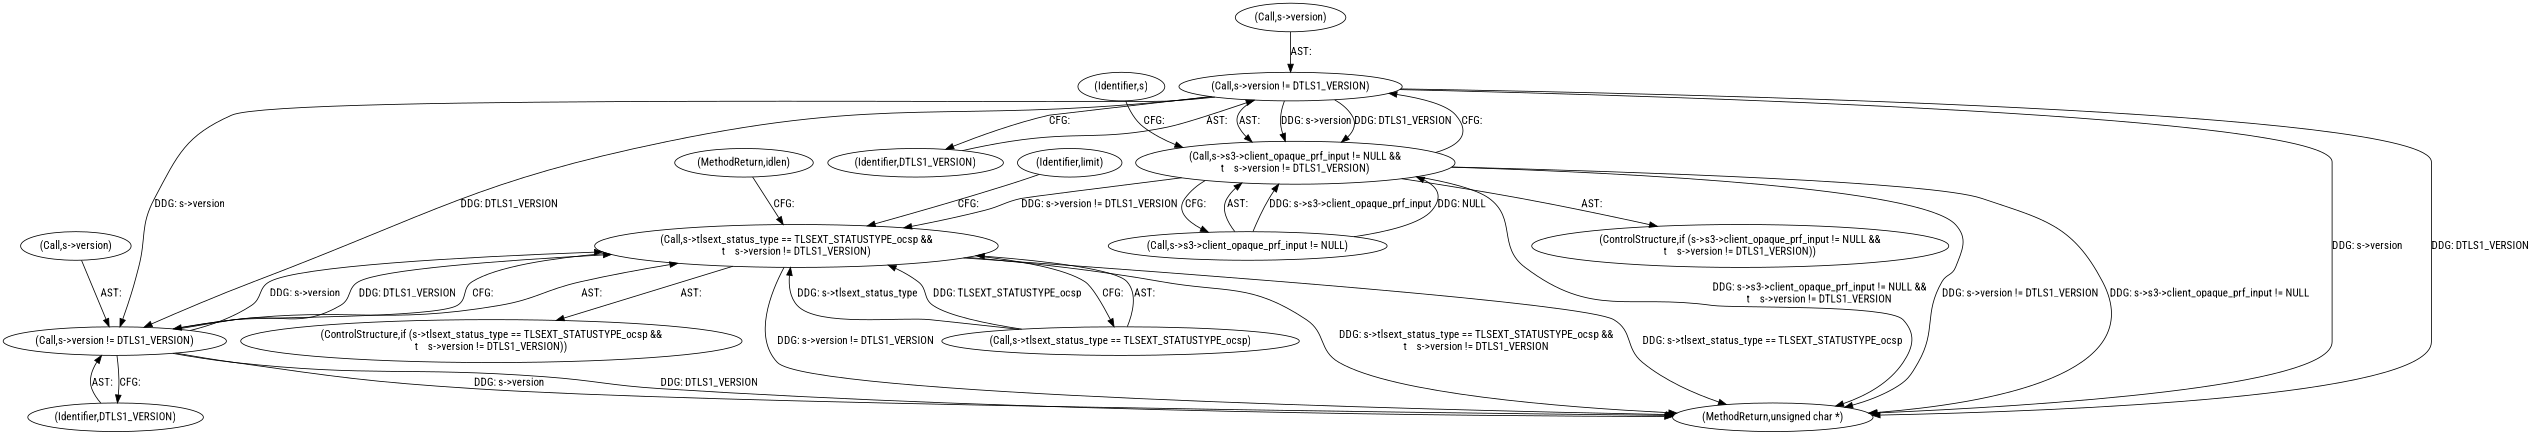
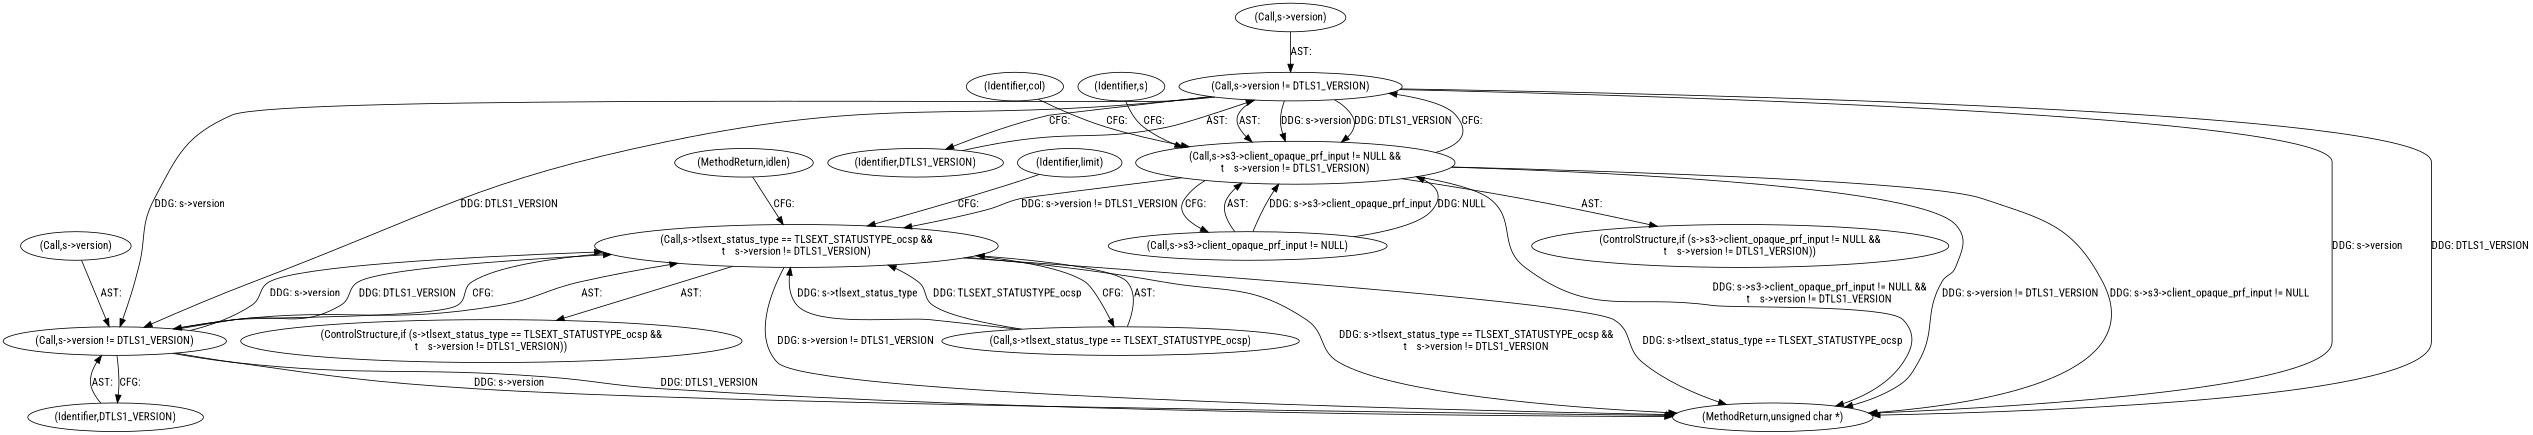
node "(Identifier,col)": added
